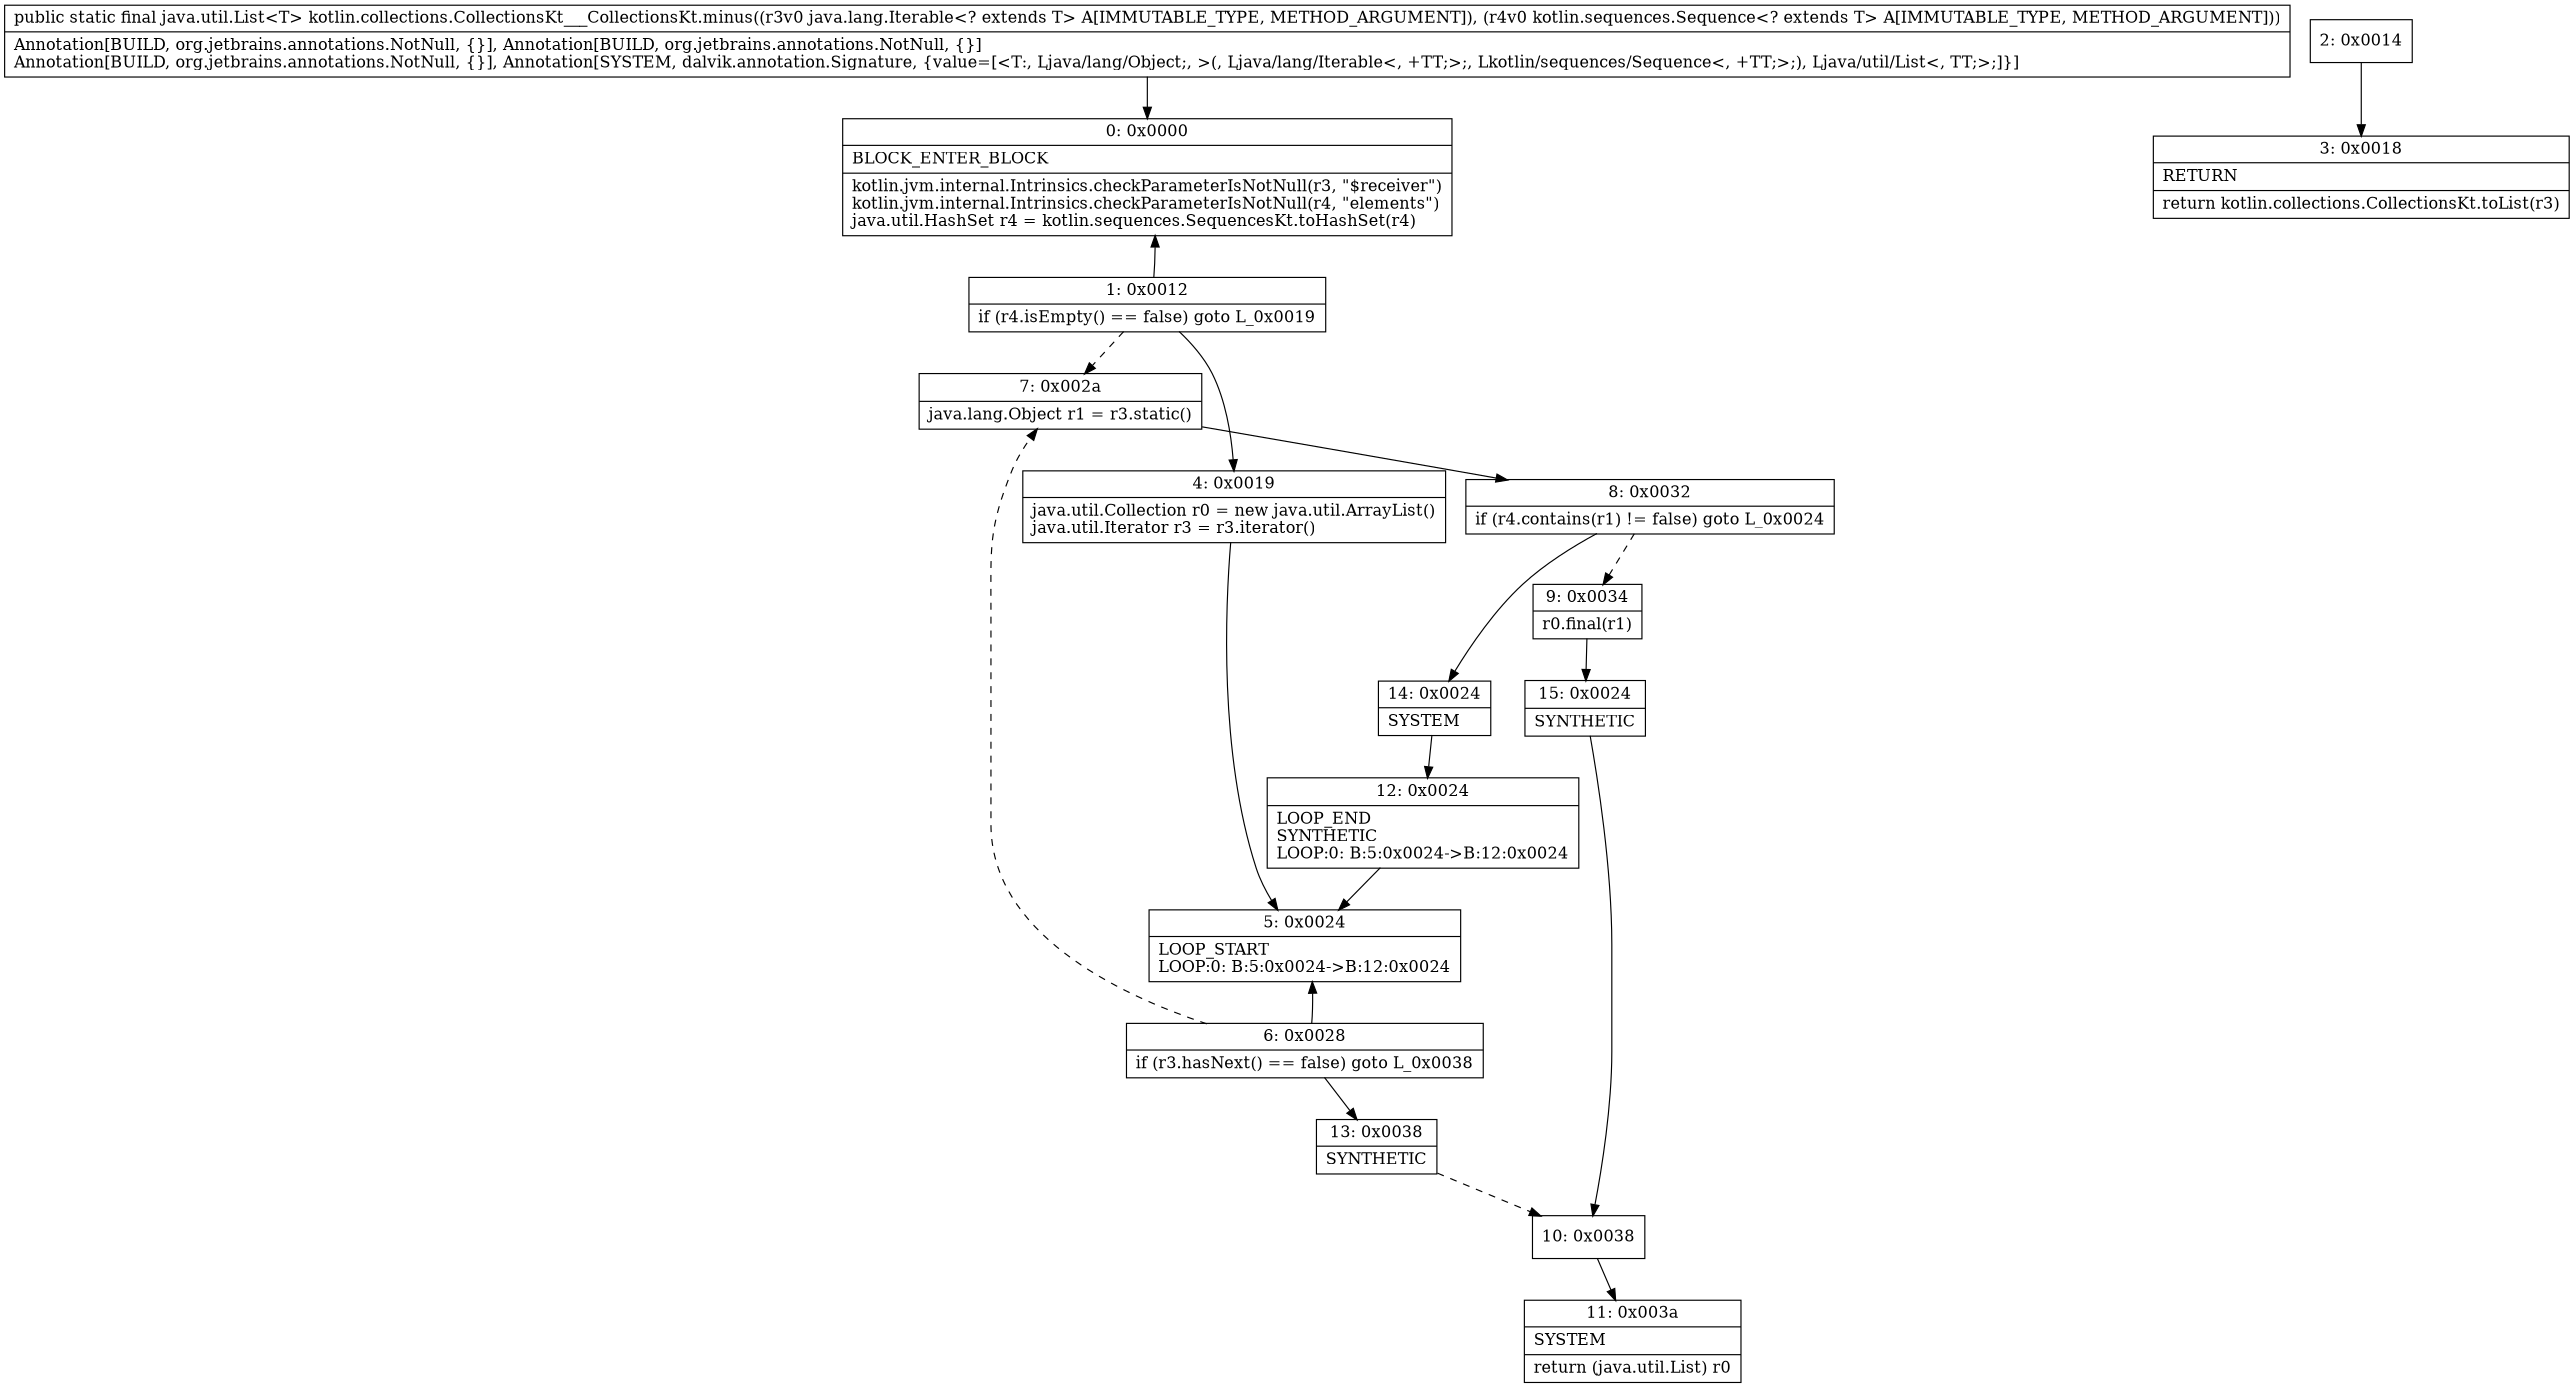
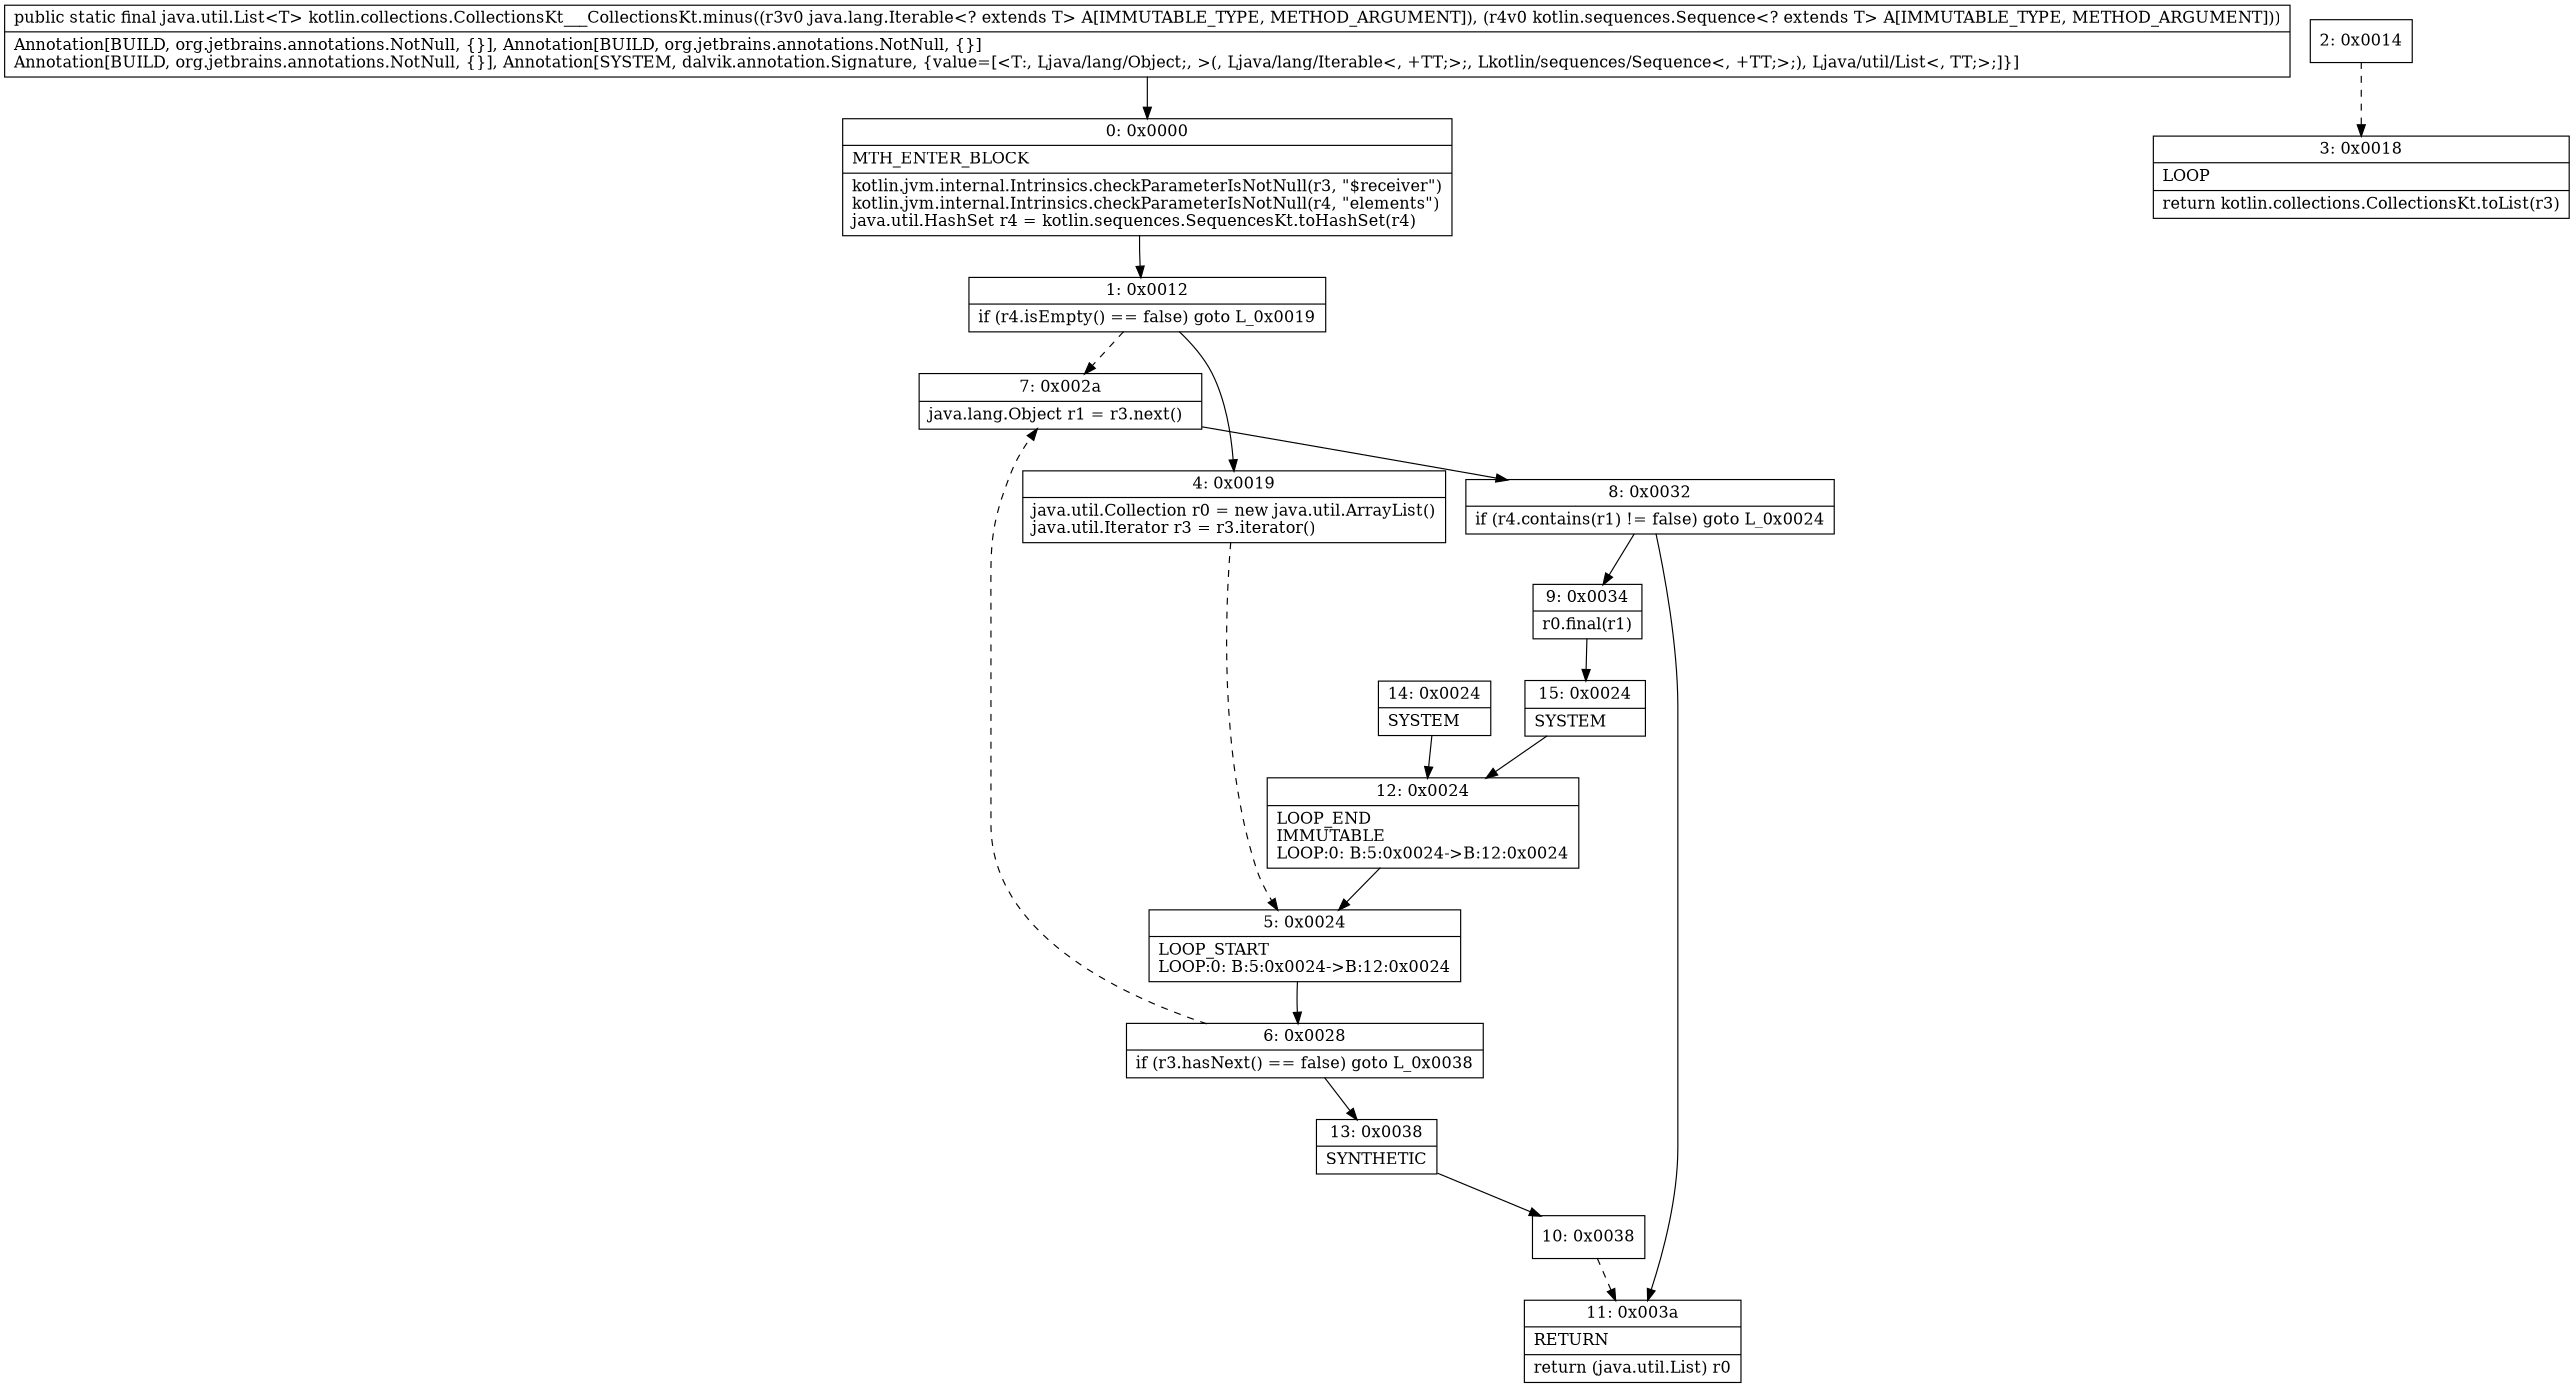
edge "2: 0x0014" -> "3: 0x0018": style solid -> dashed
node "0: 0x0000": text "BLOCK_ENTER_BLOCK" -> "MTH_ENTER_BLOCK"
node "3: 0x0018": text "RETURN" -> "LOOP"
edge "1: 0x0012" -> "0: 0x0000": reversed
node "7: 0x002a": text "java.lang.Object r1 = r3.static()" -> "java.lang.Object r1 = r3.next()"
edge "8: 0x0032" -> "9: 0x0034": style dashed -> solid
edge "8: 0x0032" -> "14: 0x0024": now "8: 0x0032" -> "11: 0x003a"
node "15: 0x0024": text "SYNTHETIC" -> "SYSTEM"
edge "4: 0x0019" -> "5: 0x0024": style solid -> dashed
node "12: 0x0024": text "SYNTHETIC" -> "IMMUTABLE"
edge "15: 0x0024" -> "10: 0x0038": now "15: 0x0024" -> "12: 0x0024"
edge "6: 0x0028" -> "5: 0x0024": reversed
edge "13: 0x0038" -> "10: 0x0038": style dashed -> solid
edge "10: 0x0038" -> "11: 0x003a": style solid -> dashed
node "11: 0x003a": text "SYSTEM" -> "RETURN"
